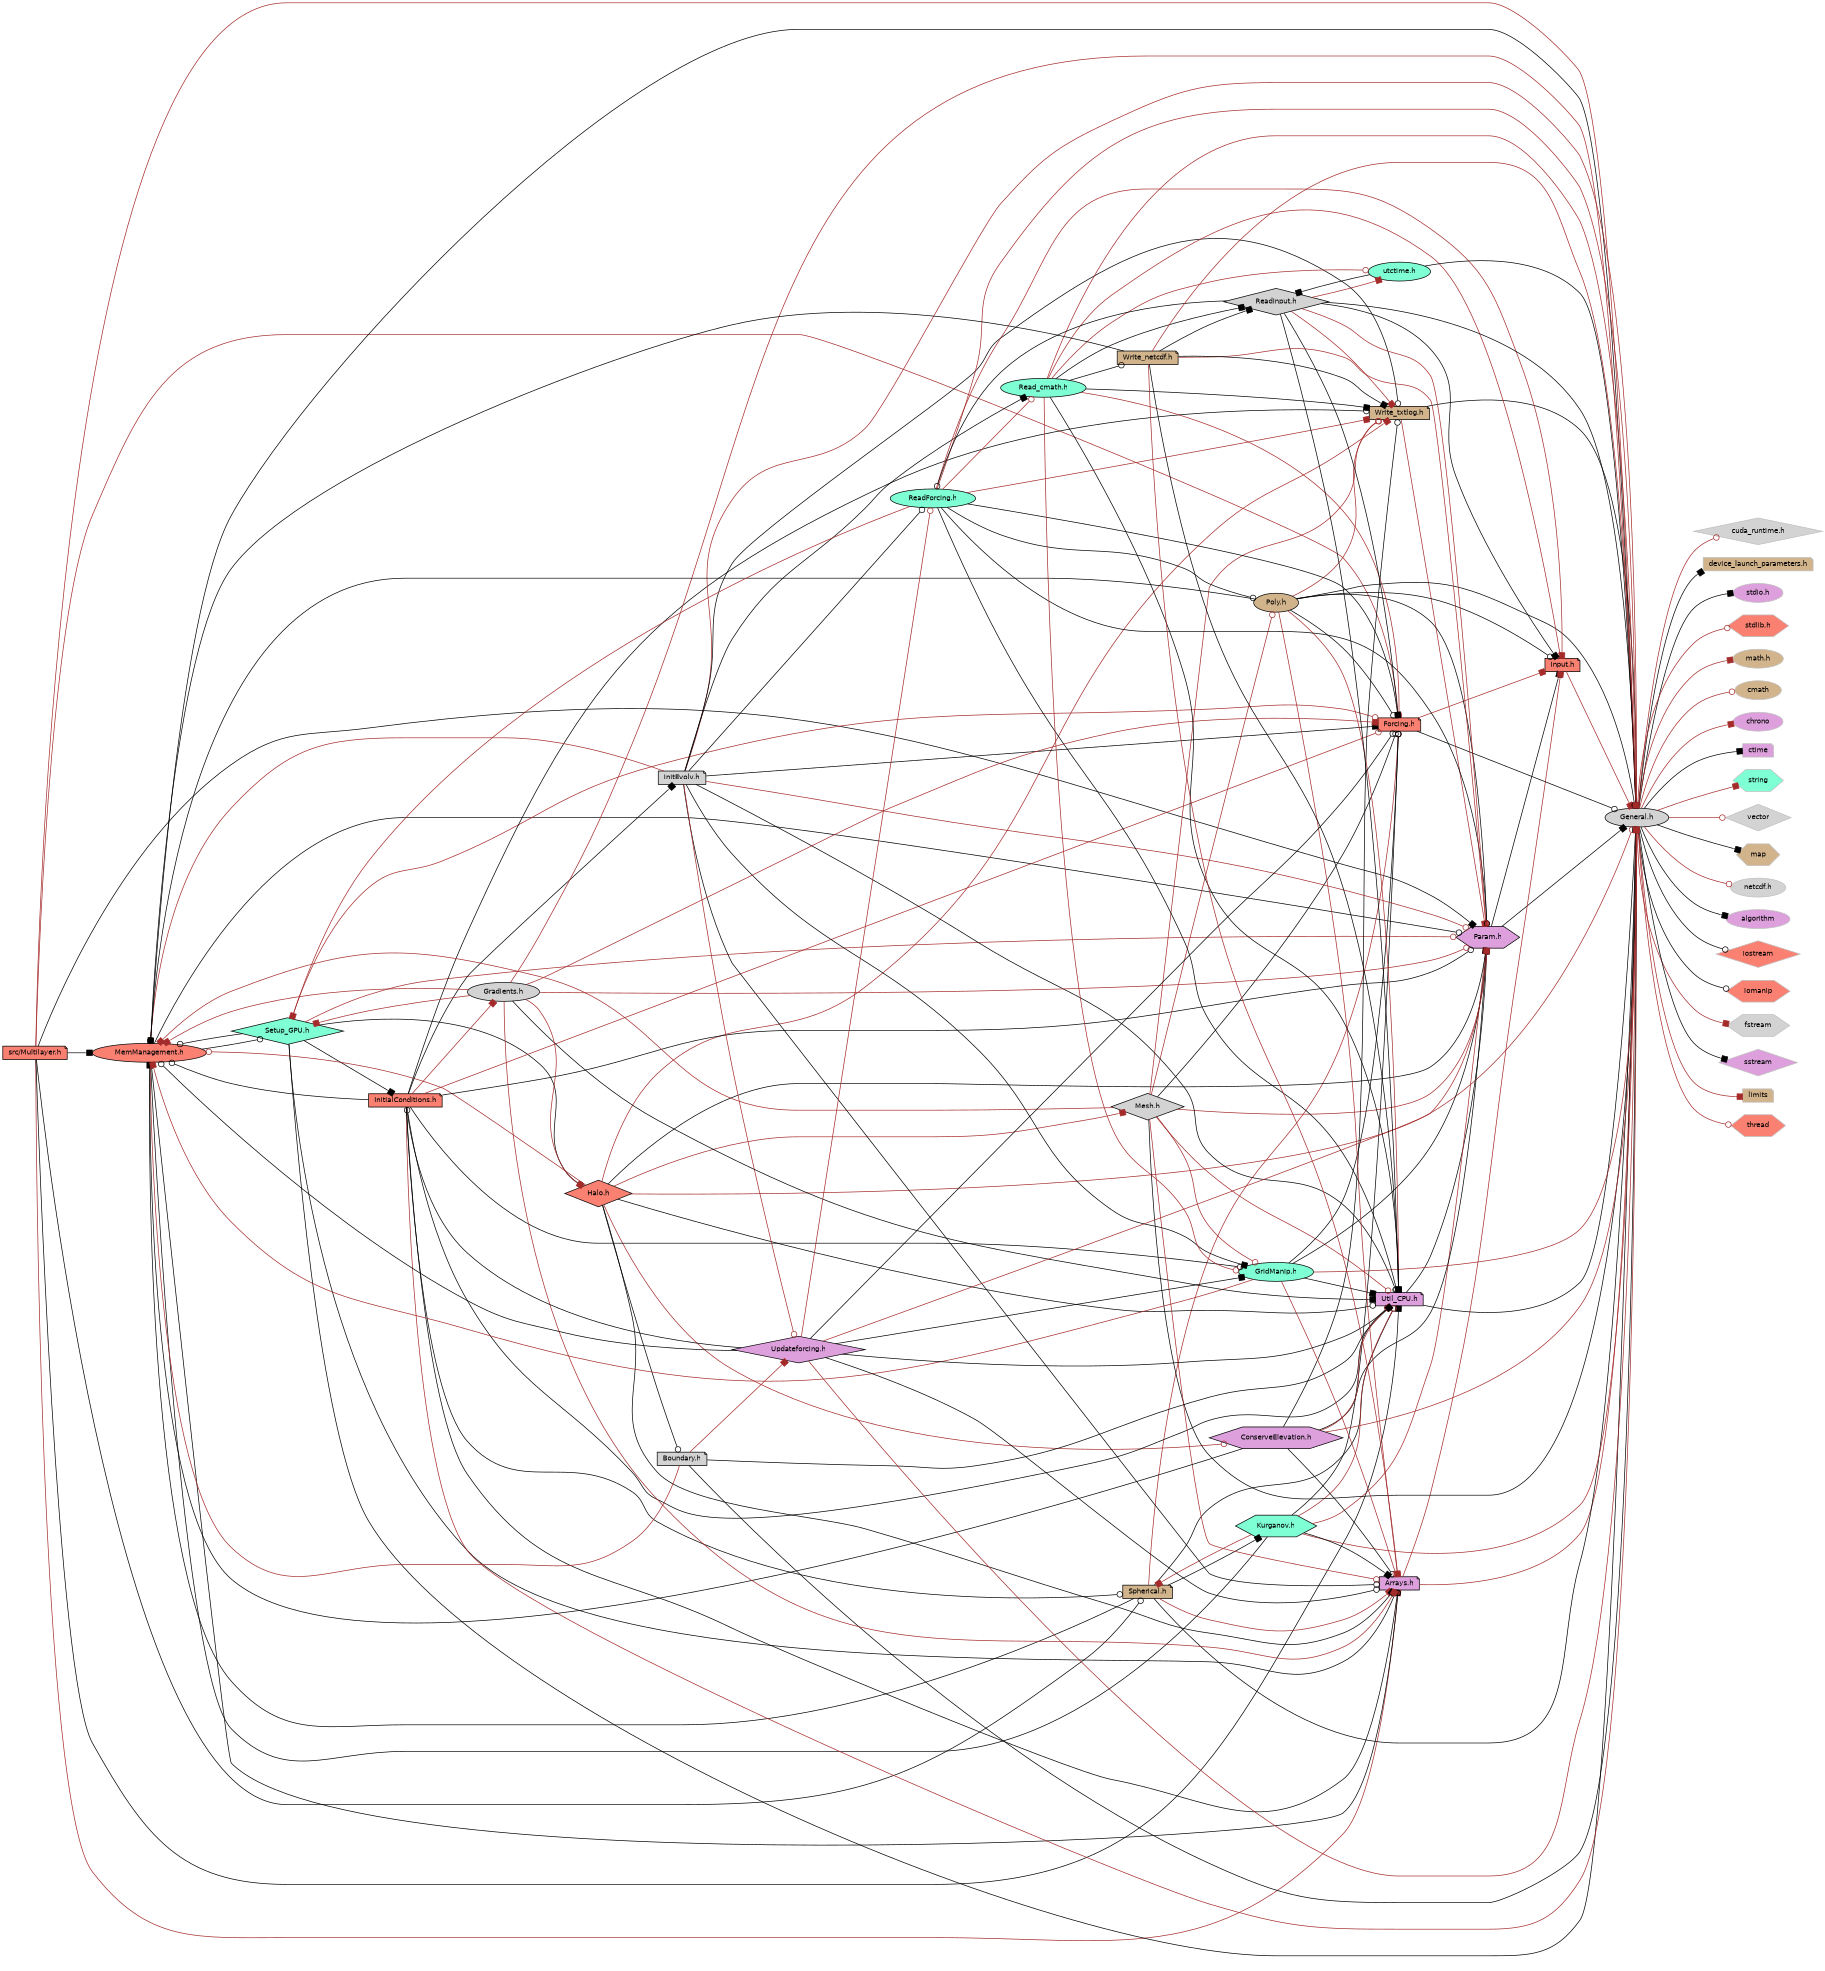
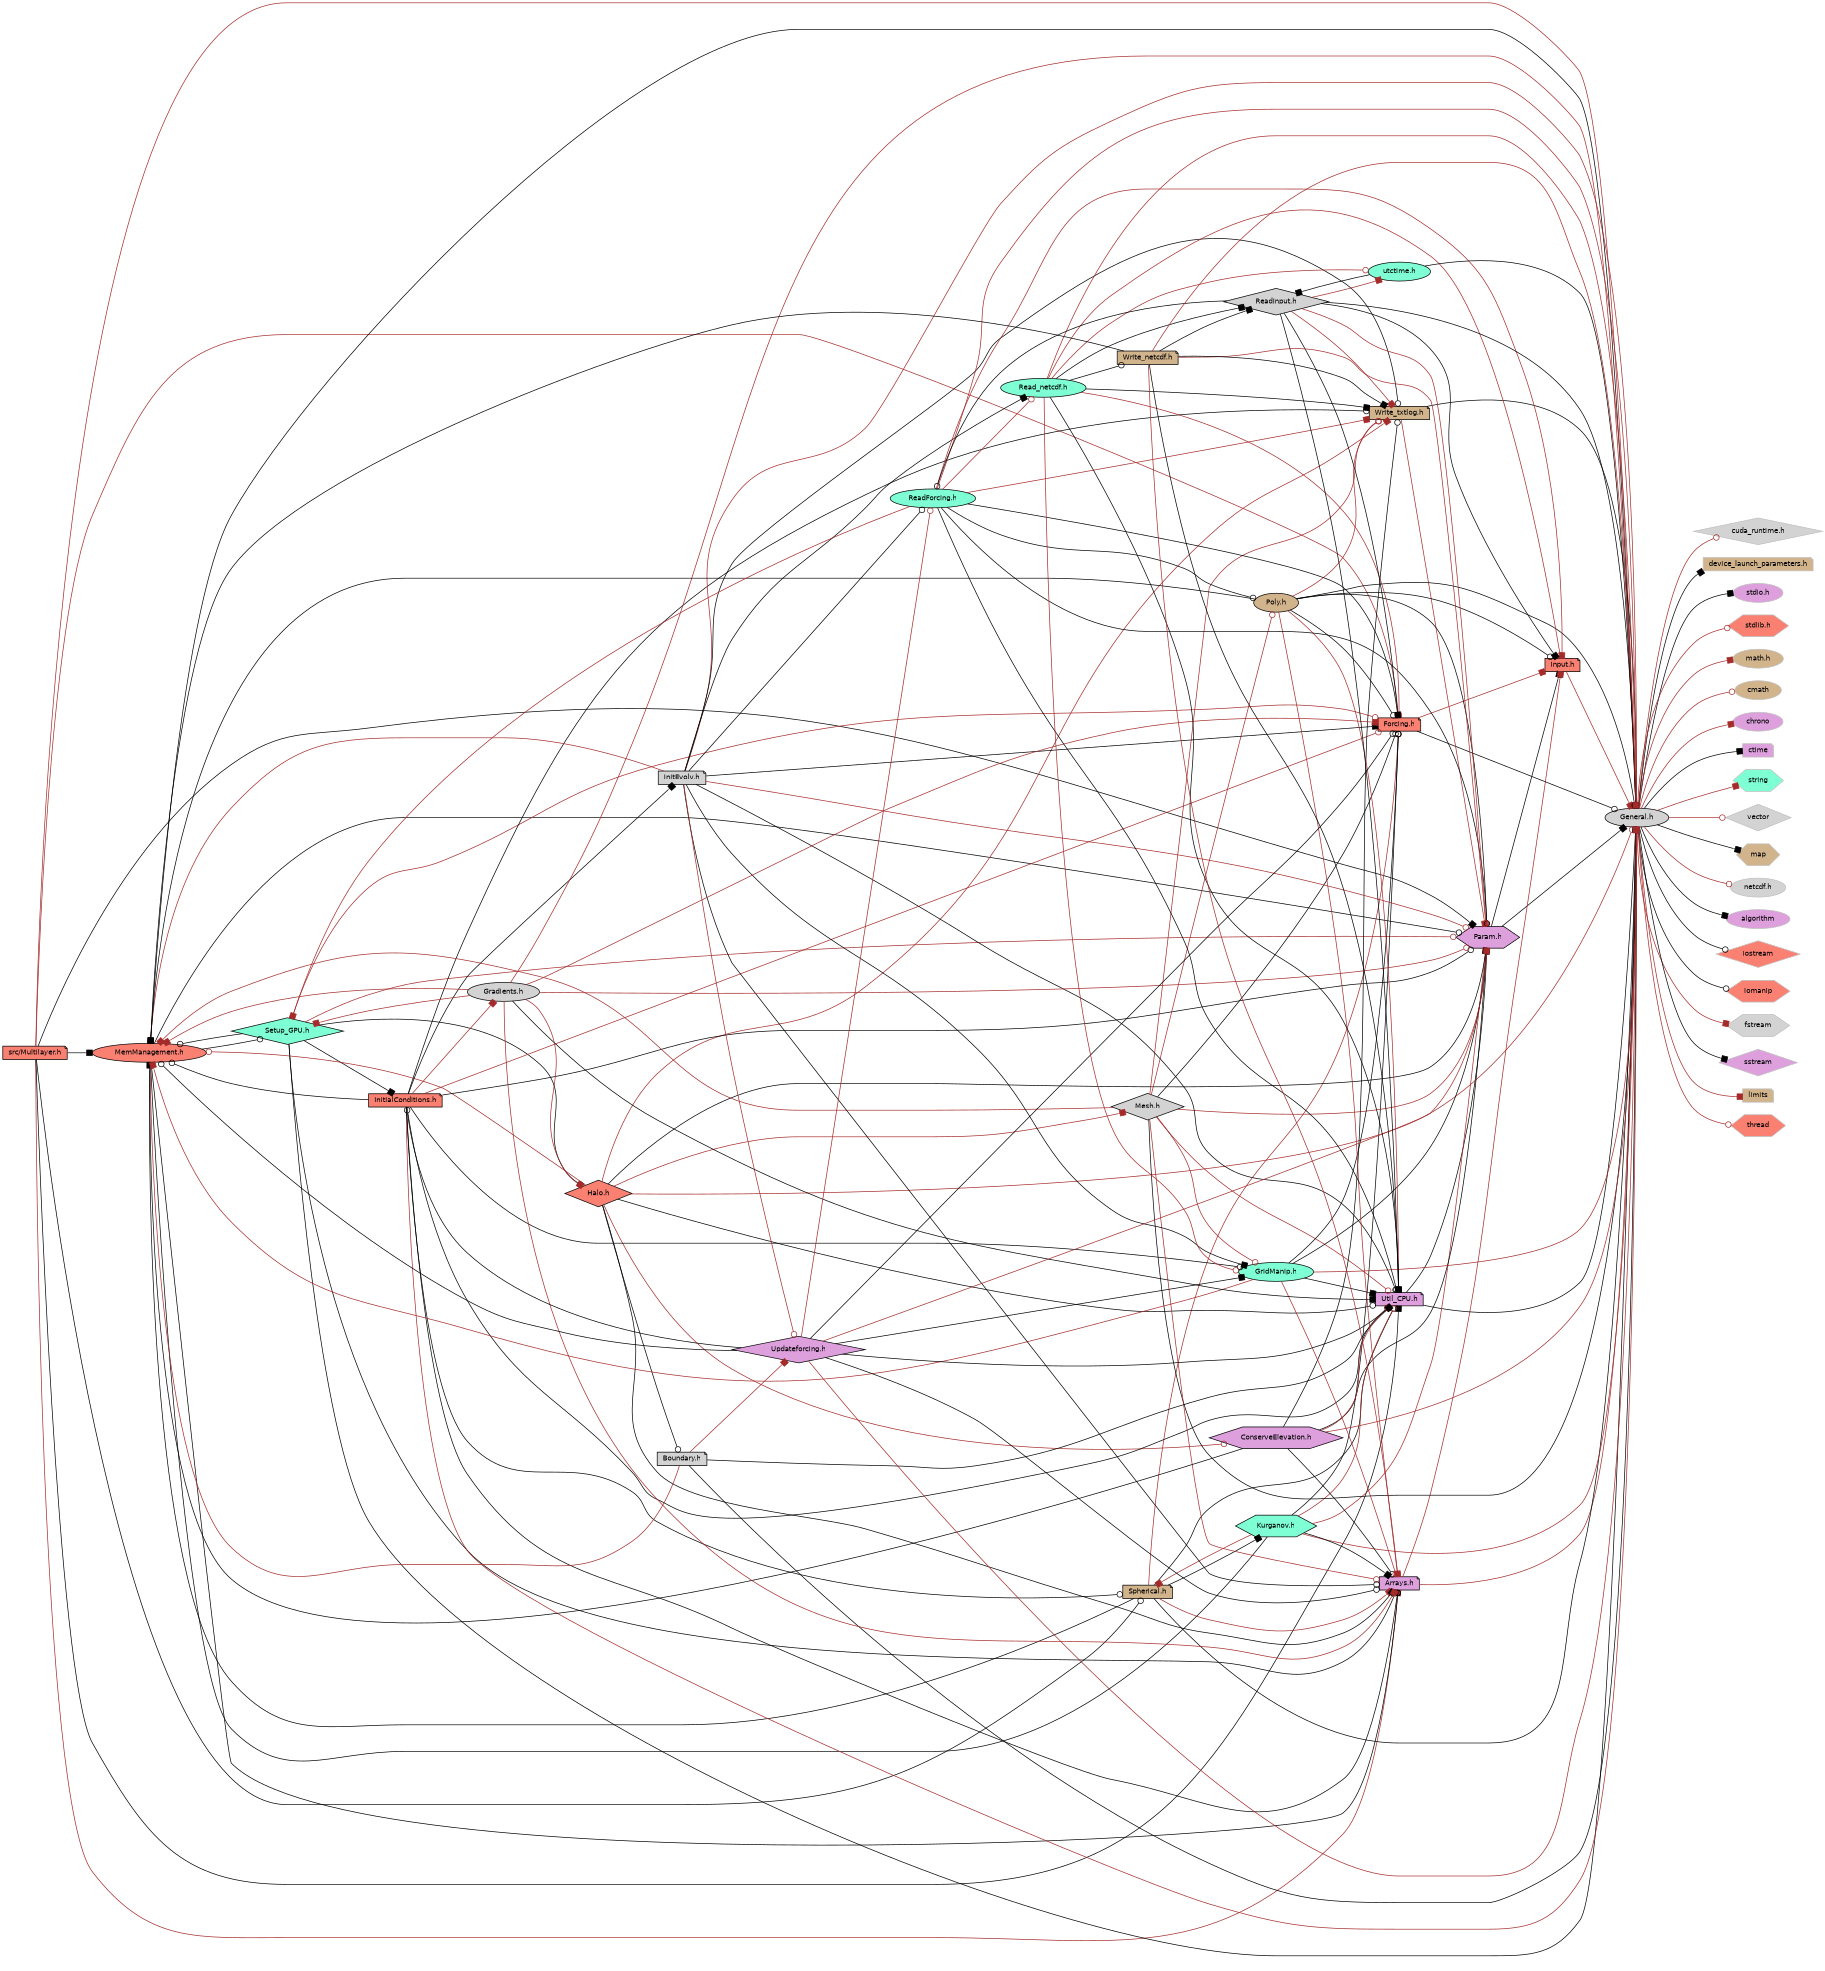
node "Read_cmath.h": label "Read_cmath.h" -> "Read_netcdf.h"
edge "Write_netcdf.h" -> "MemManagement.h": arrowhead odot -> box
